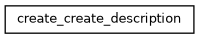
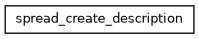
node "create_create_description": label "create_create_description" -> "spread_create_description"
